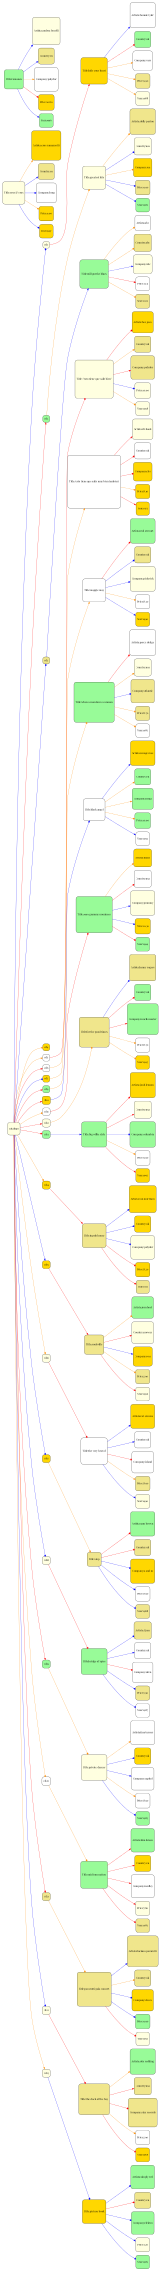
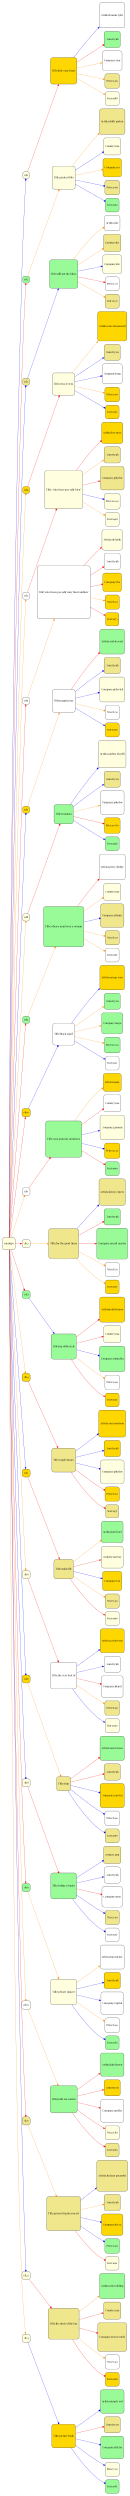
edge "cd4" -> "Title:eros & eros": added
node "cd8": added
